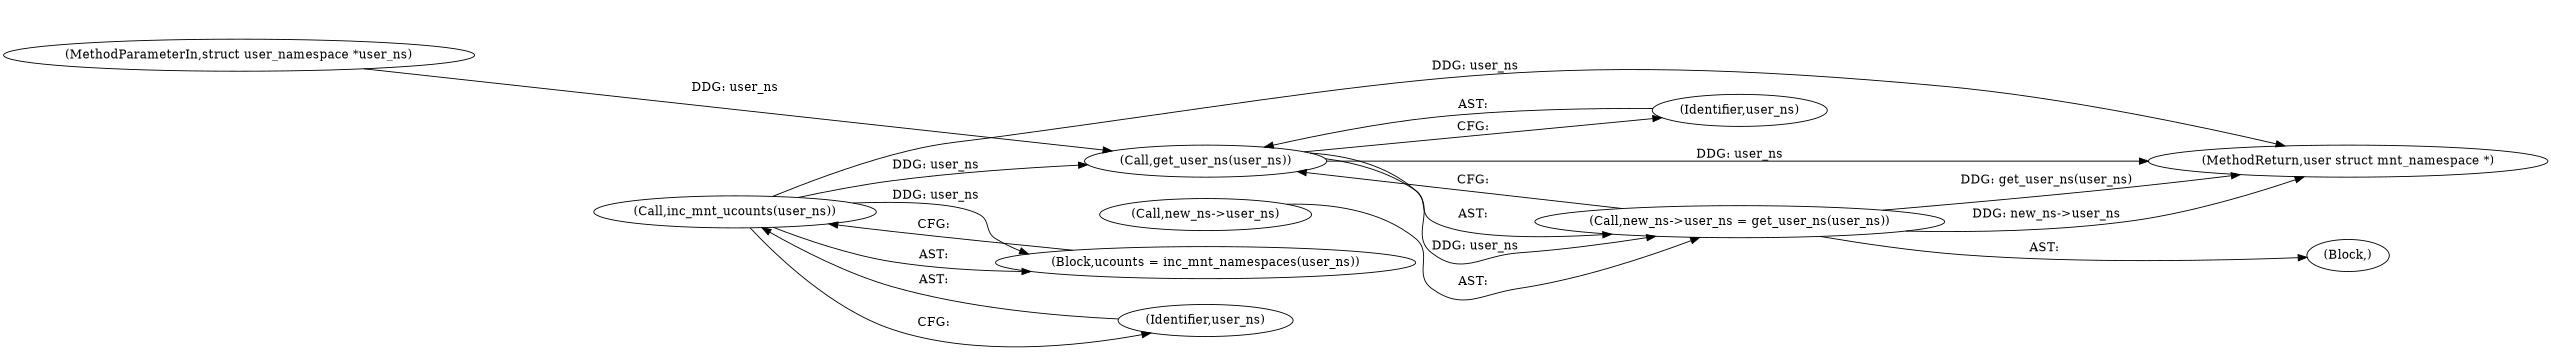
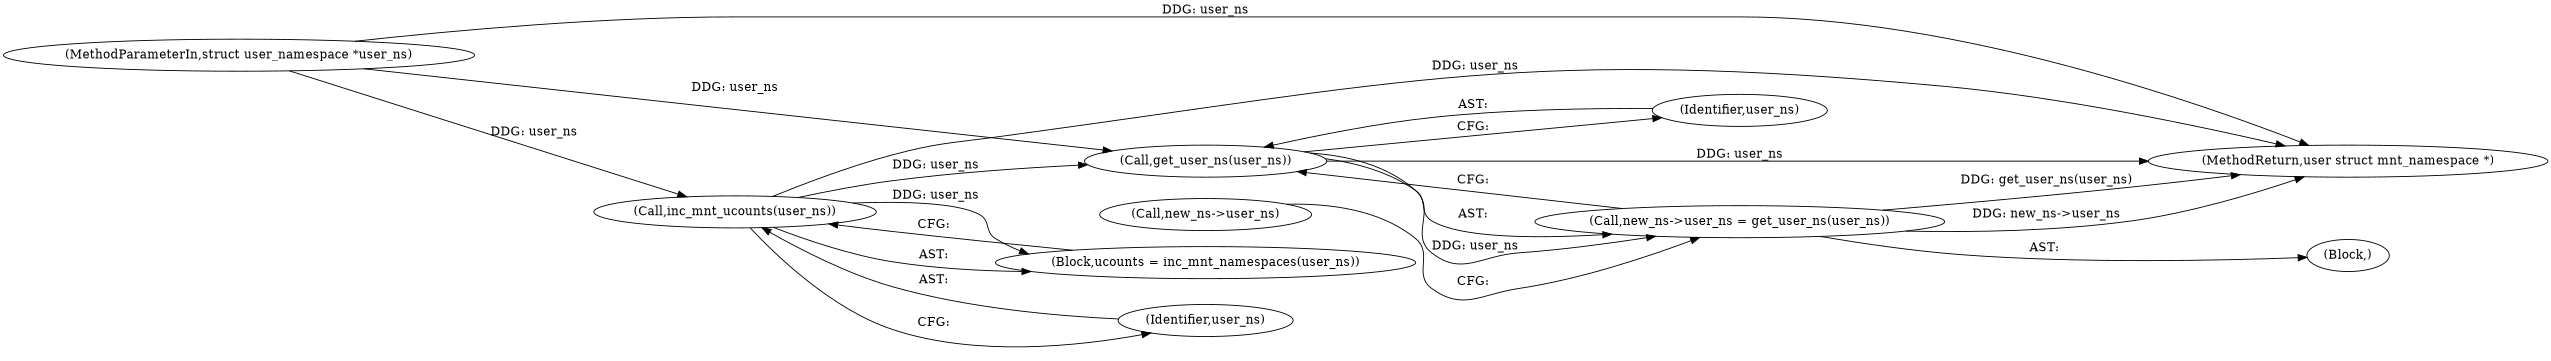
edge "(MethodParameterIn,struct user_namespace *user_ns)" -> "(MethodReturn,user struct mnt_namespace *)": added, label "DDG: user_ns"
edge "(MethodParameterIn,struct user_namespace *user_ns)" -> "(Call,inc_mnt_ucounts(user_ns))": added, label "DDG: user_ns"
edge "(Call,new_ns->user_ns)" -> "(Call,new_ns->user_ns = get_user_ns(user_ns))": label "AST: " -> "CFG: "
